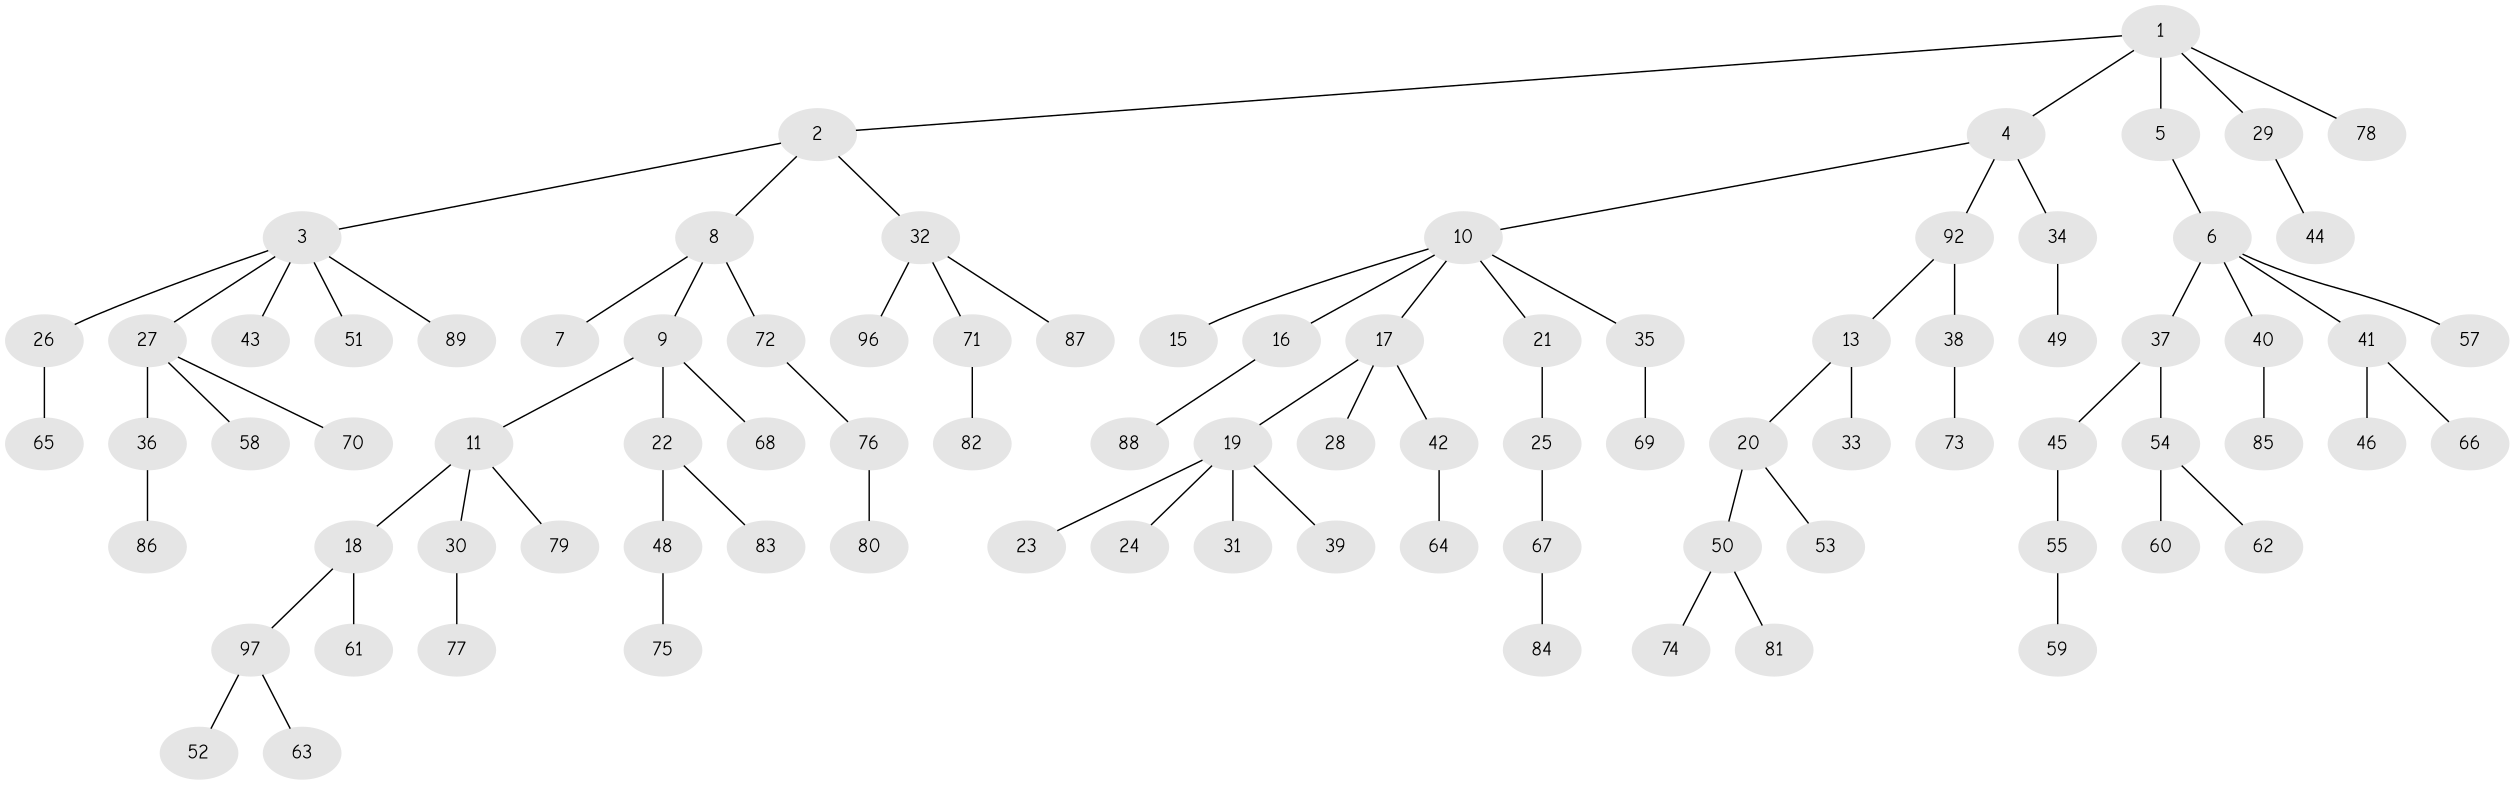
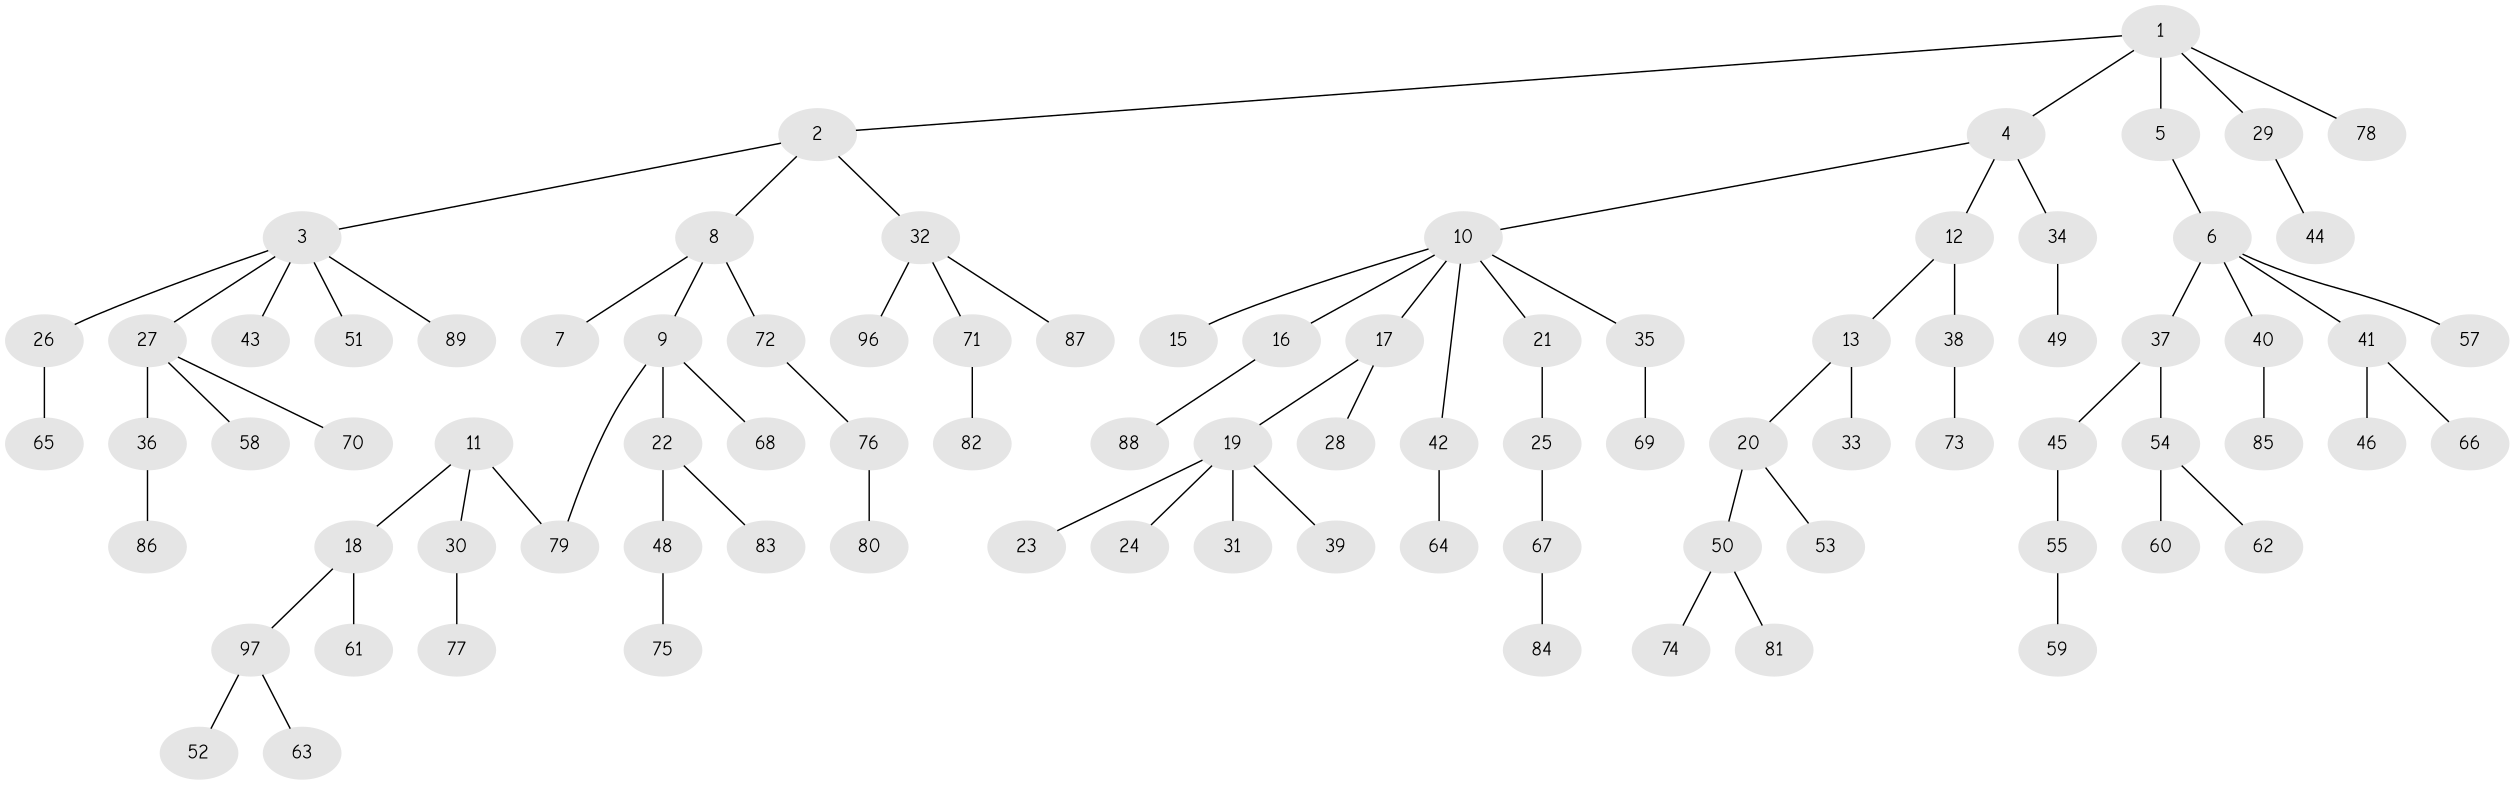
node "92": label "92" -> "12"
edge "9" -- "11": now "9" -- "79"
edge "17" -- "42": now "10" -- "42"
